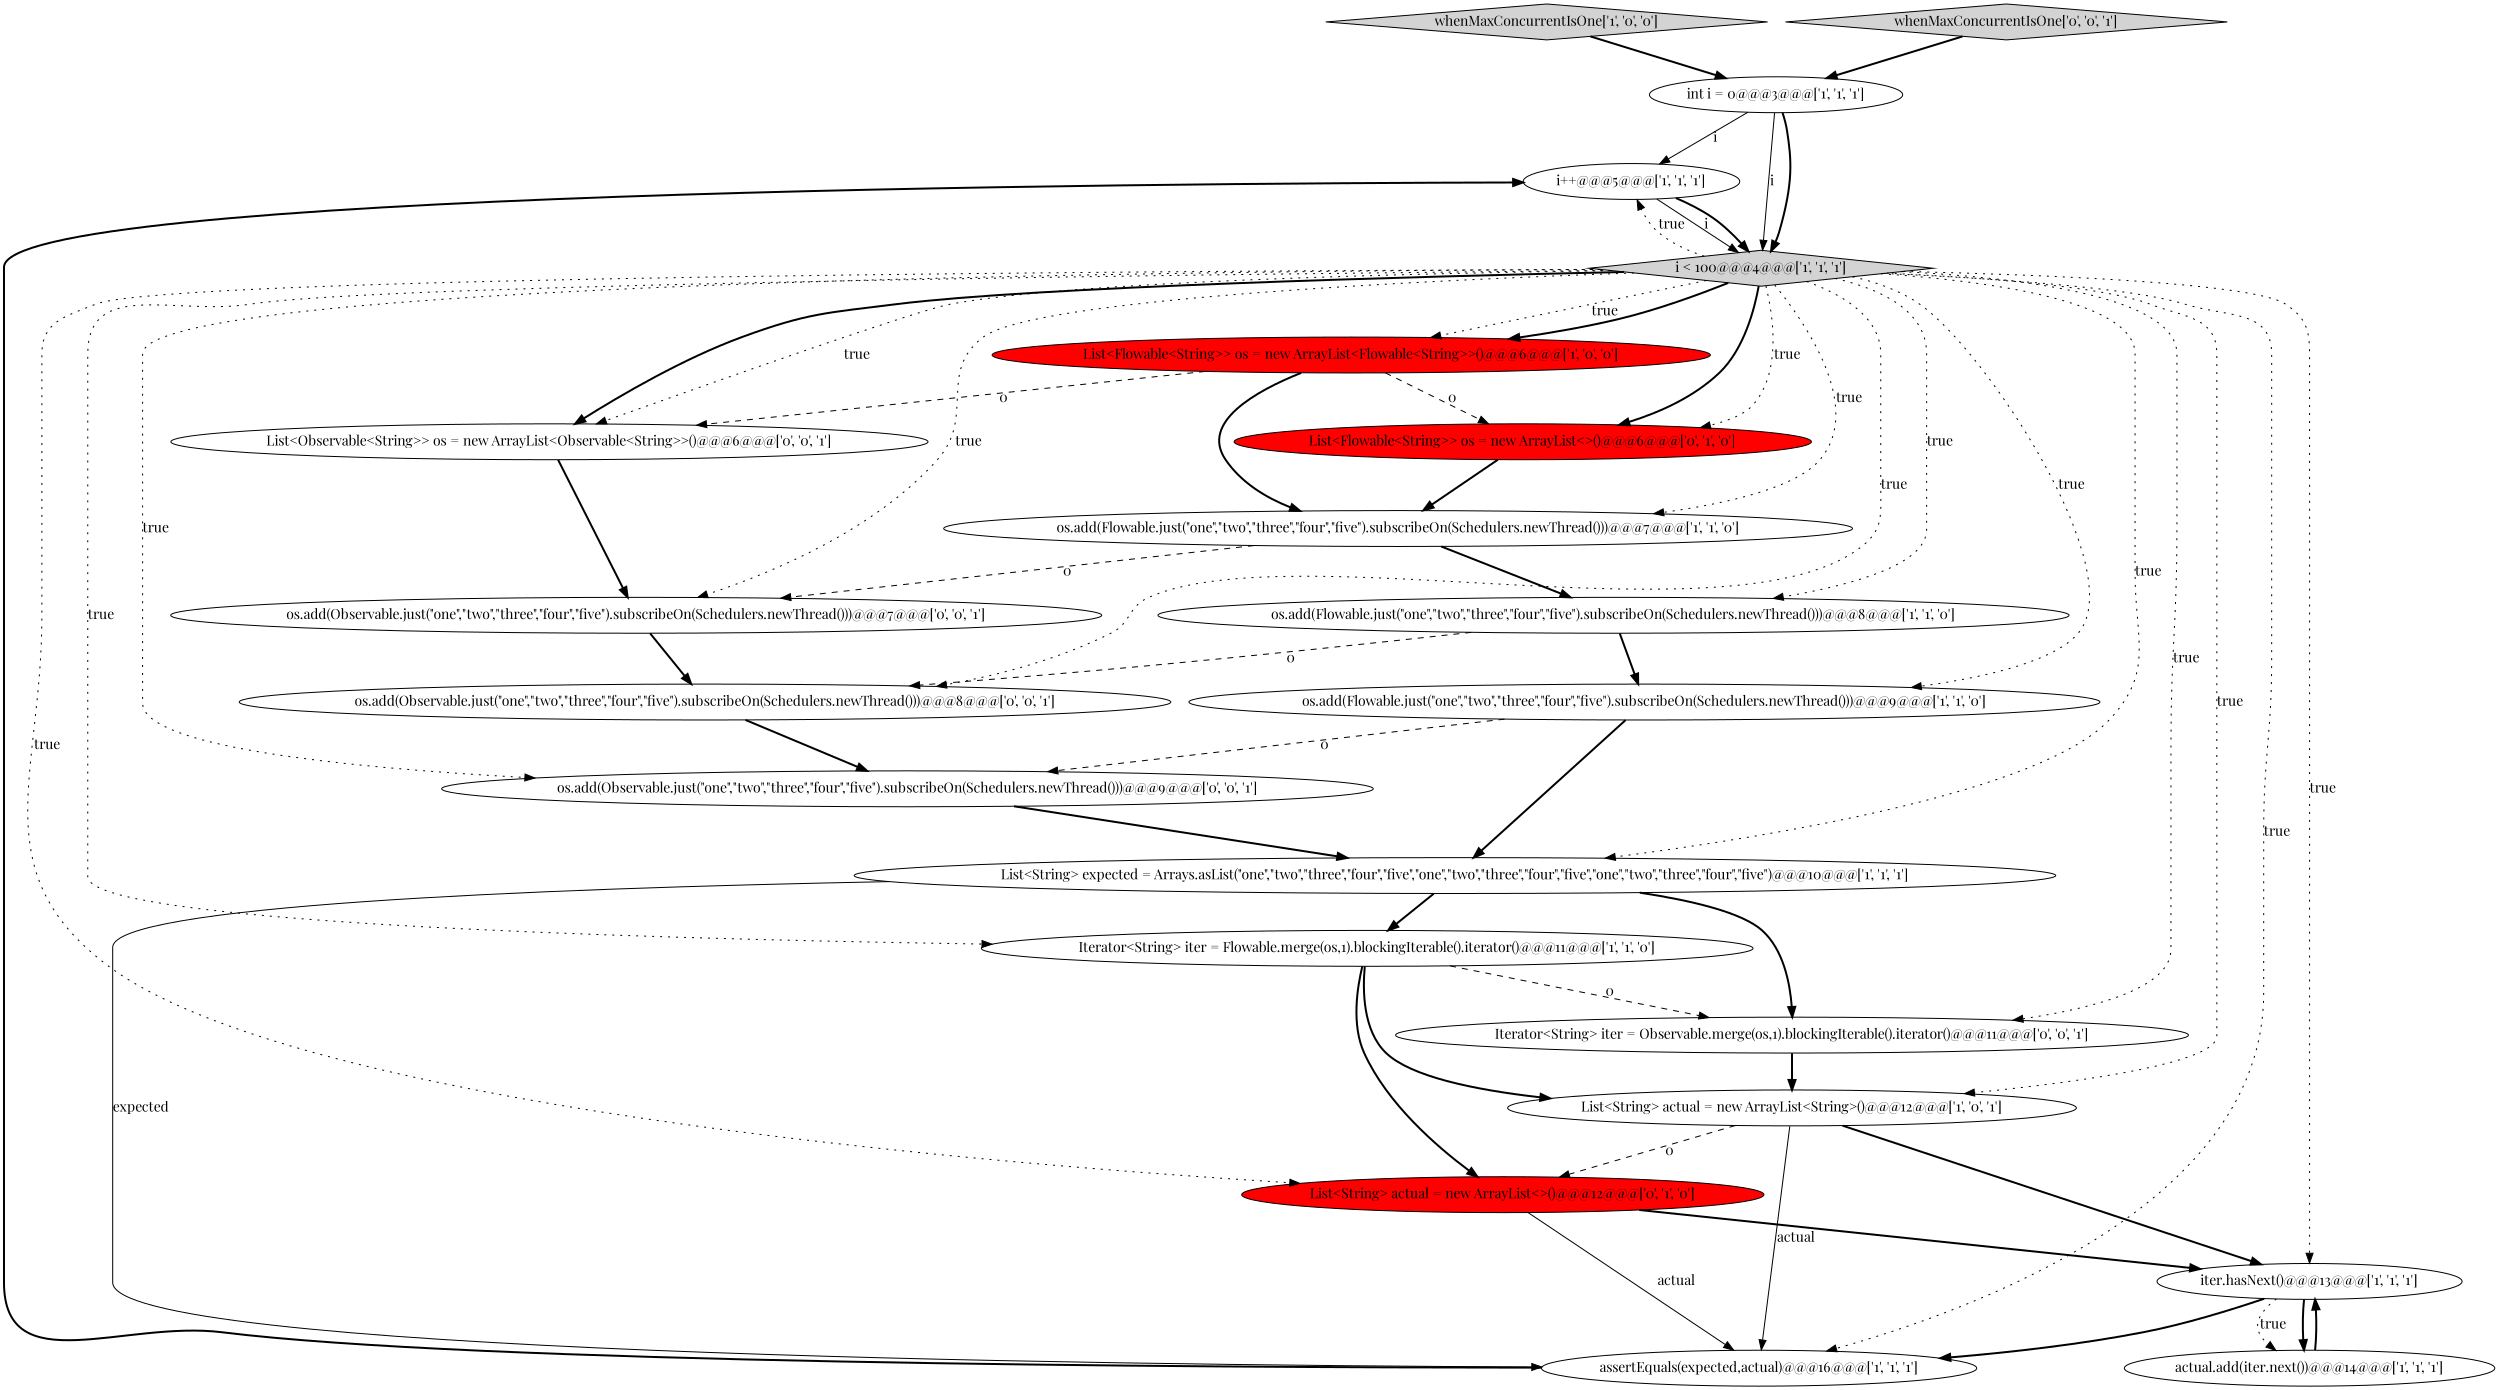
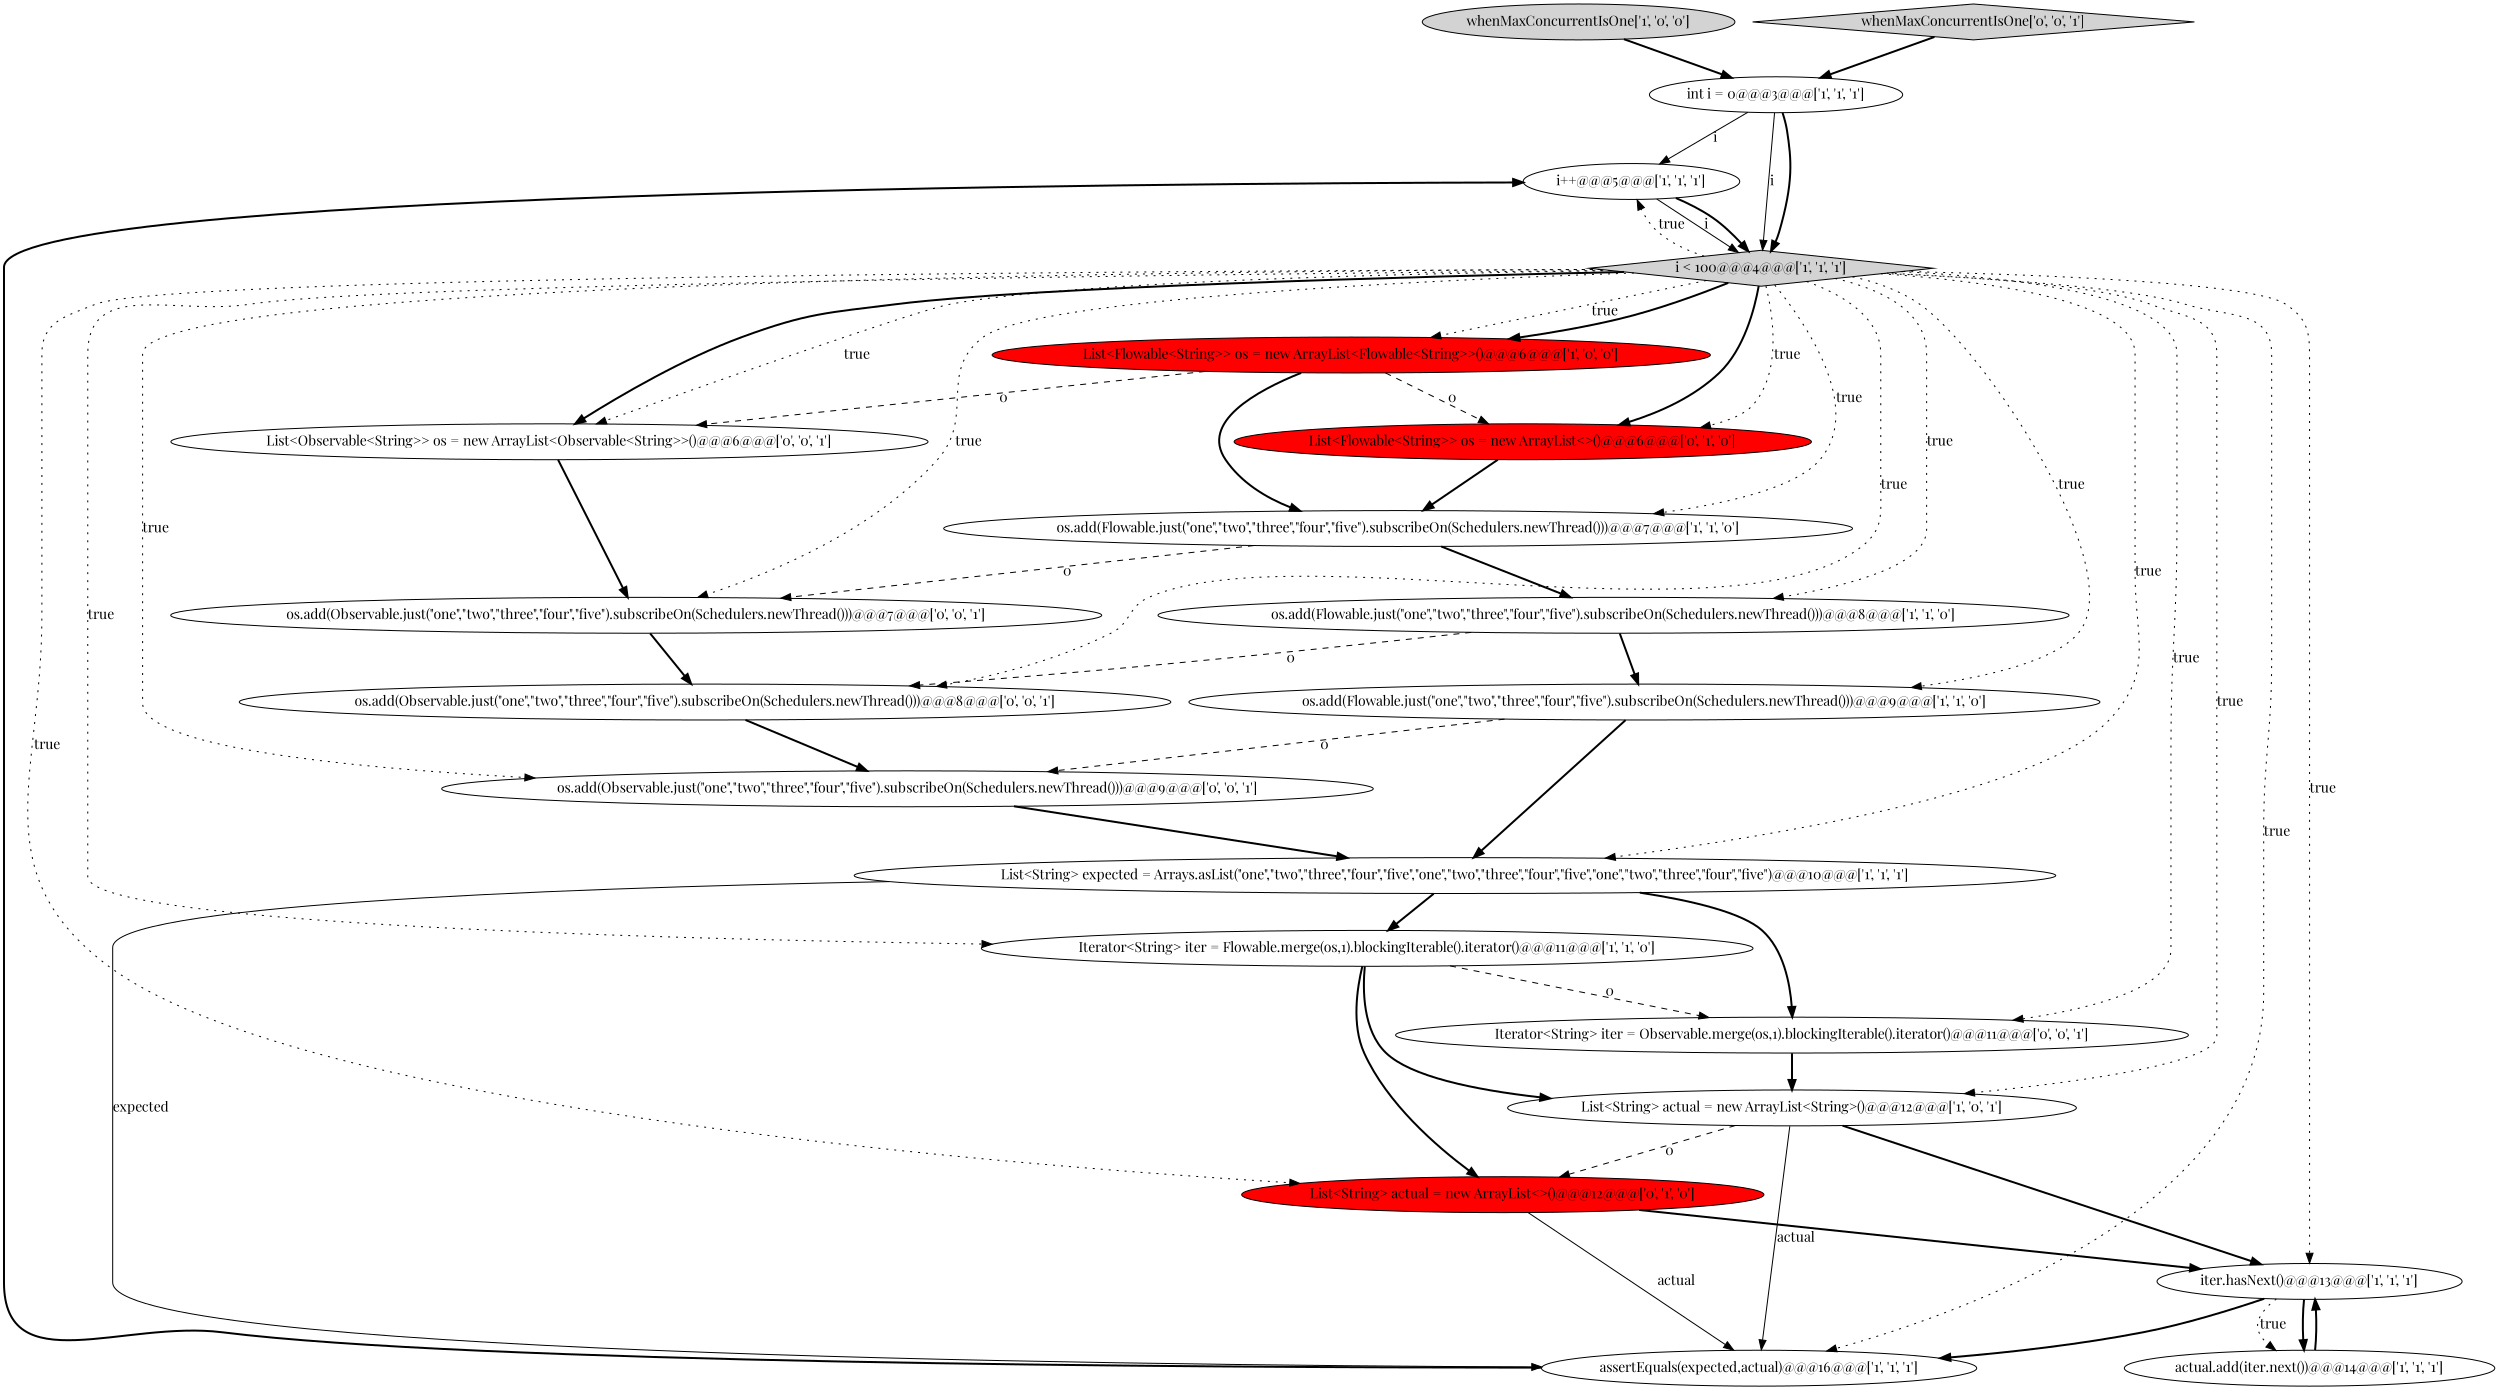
node "whenMaxConcurrentIsOne['1', '0', '0']": shape diamond -> ellipse
